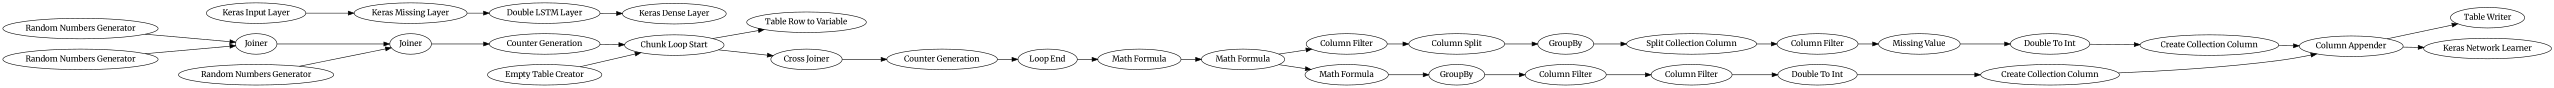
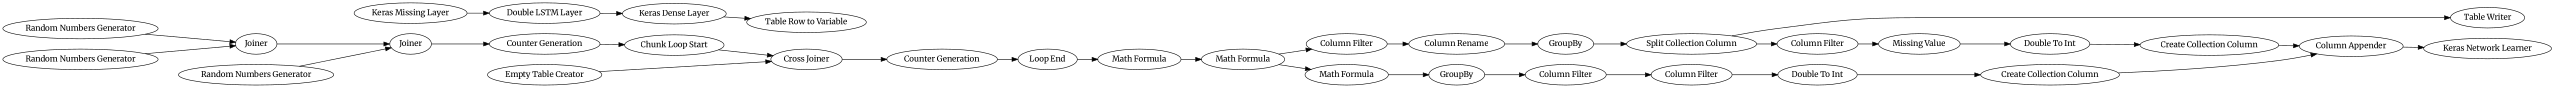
node "Keras Input Layer": removed
edge "Column Appender" -> "Table Writer": now "Split Collection Column" -> "Table Writer"
edge "Chunk Loop Start" -> "Table Row to Variable": now "Keras Dense Layer" -> "Table Row to Variable"
node "Column Split": label "Column Split" -> "Column Rename"
edge "Empty Table Creator" -> "Chunk Loop Start": now "Empty Table Creator" -> "Cross Joiner"
